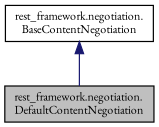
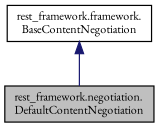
node "rest_framework.negotiation. BaseContentNegotiation": label "rest_framework.negotiation. BaseContentNegotiation" -> "rest_framework.framework. BaseContentNegotiation"
